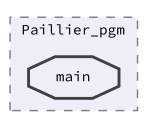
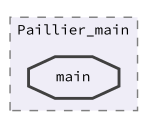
cluster "Paillier_pgm": label "Paillier_pgm" -> "Paillier_main"
